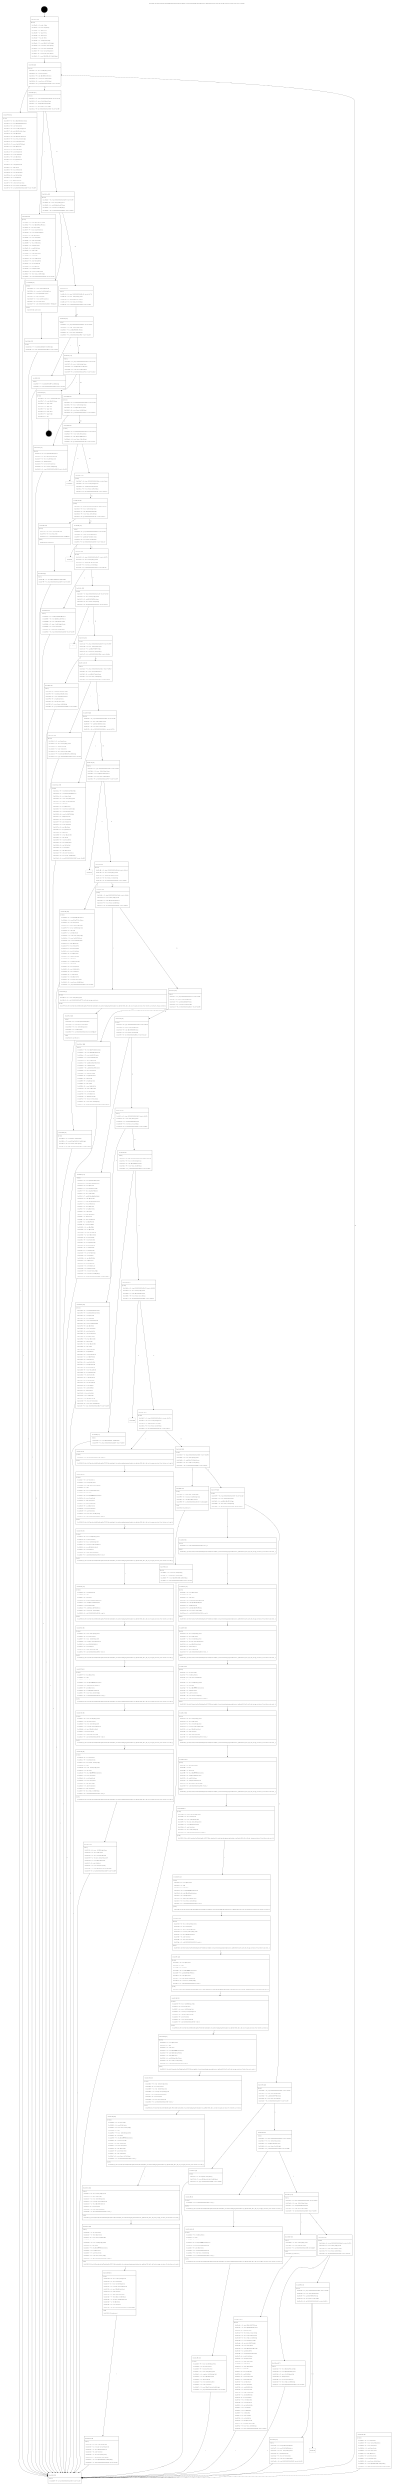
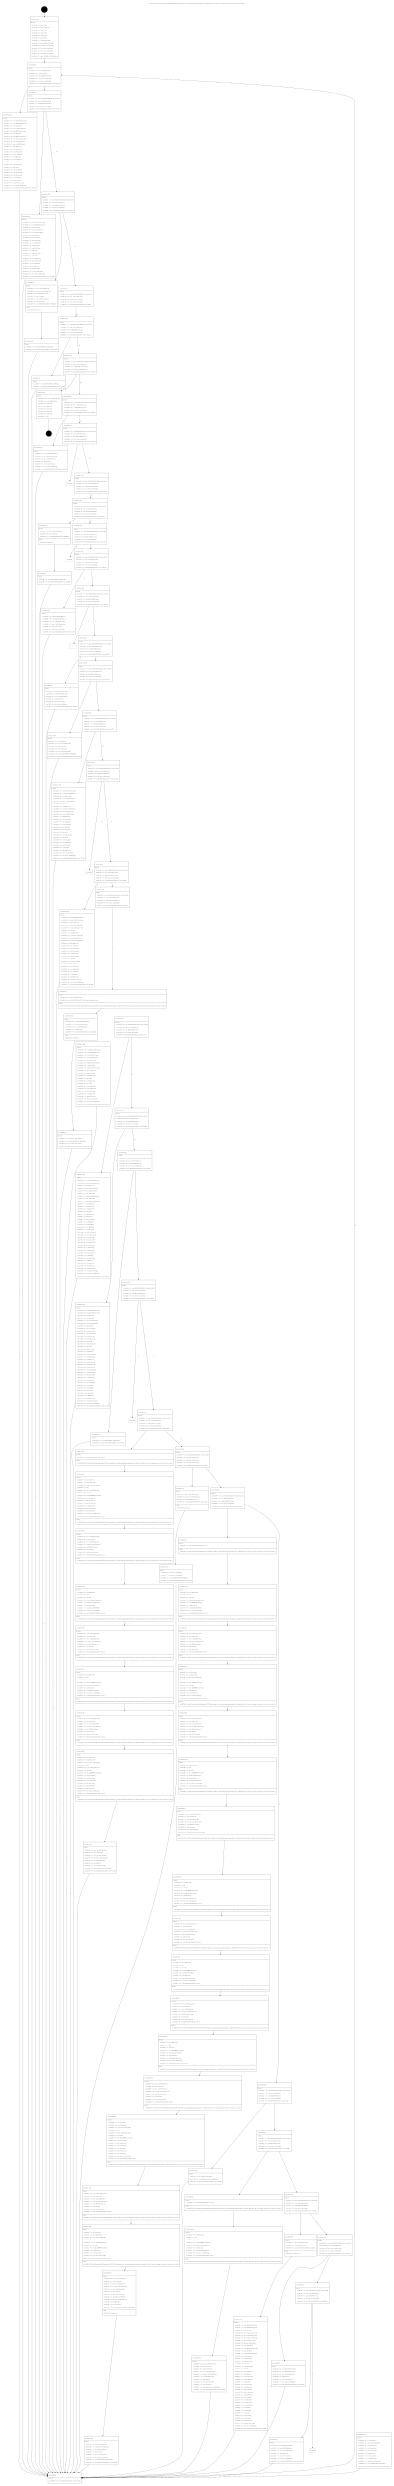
node "0x401cca [25]": removed
